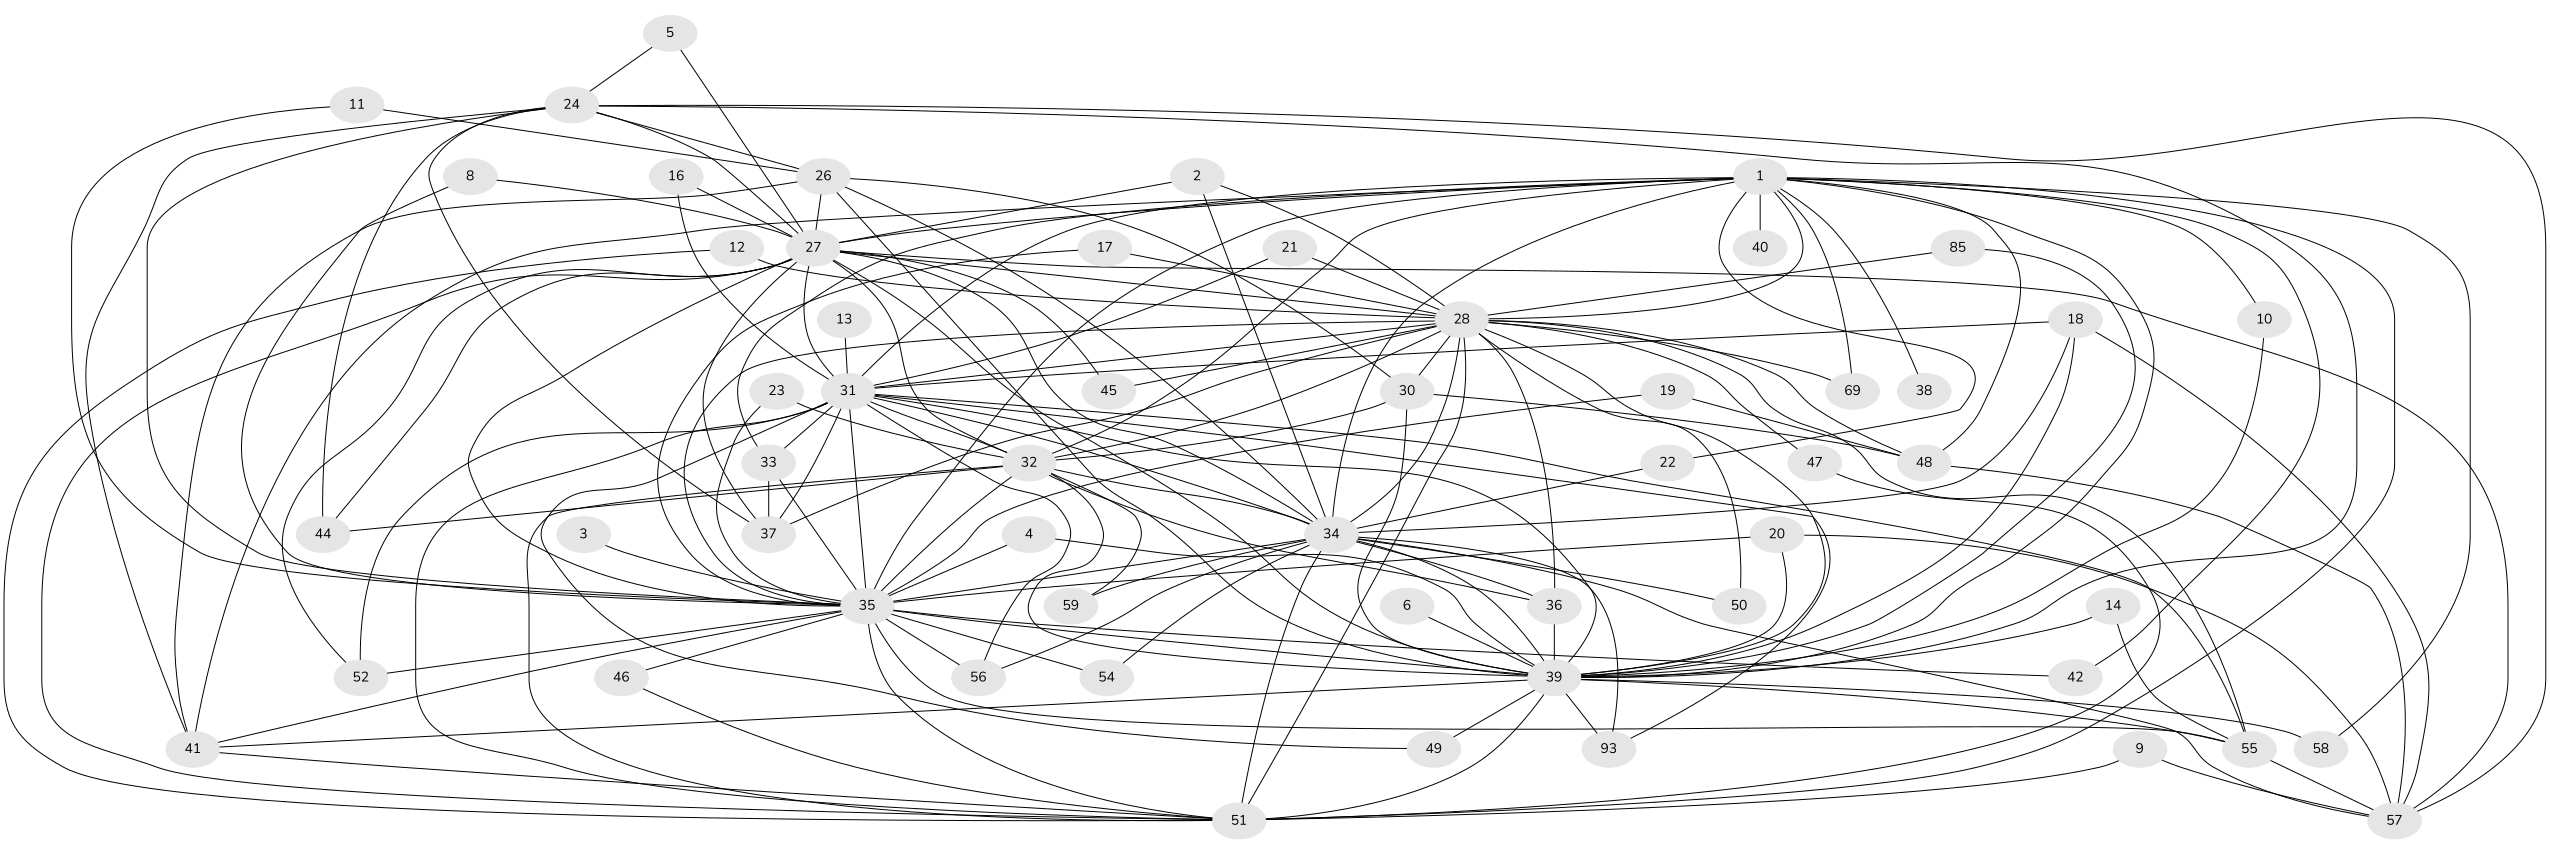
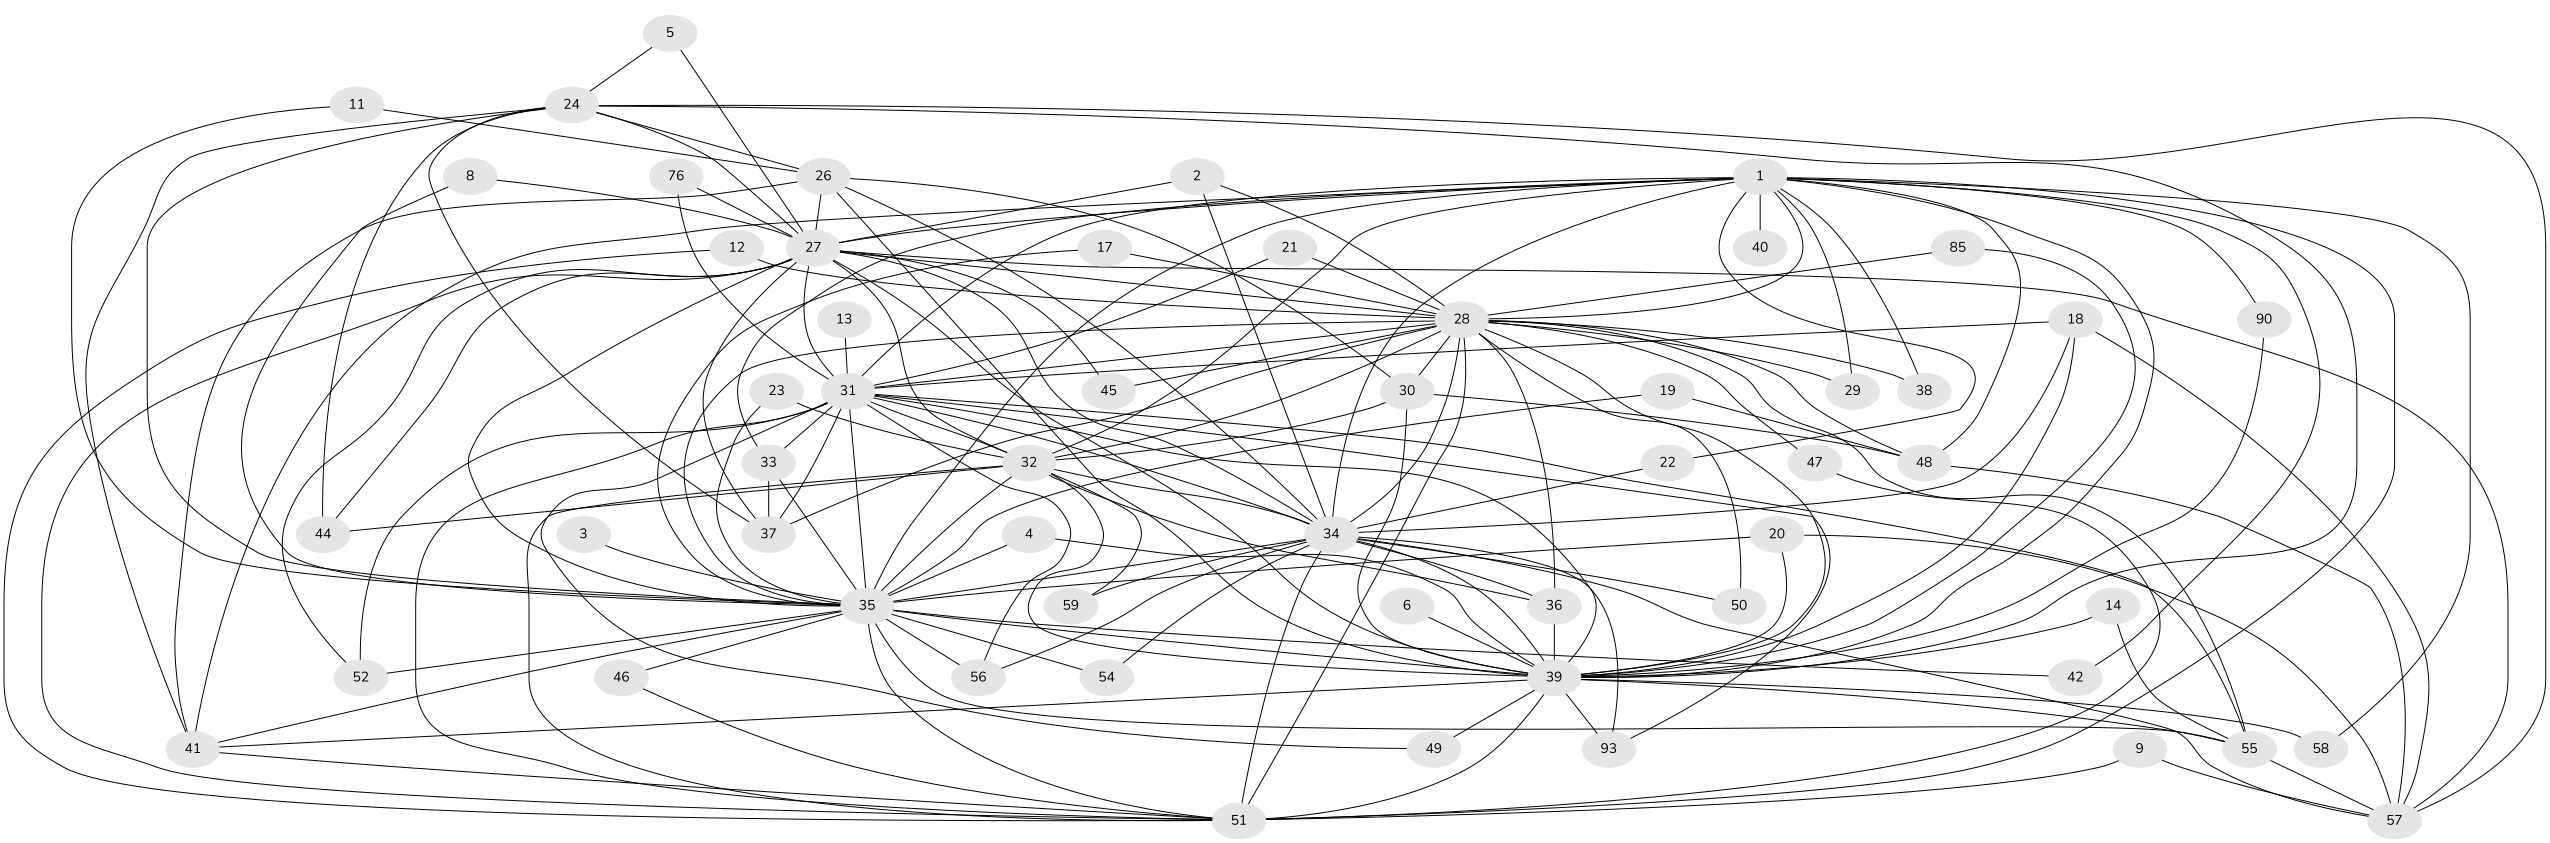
node "16": label "16" -> "76"
node "10": label "10" -> "90"
edge "28" -- "38": added
node "69": label "69" -> "29"
